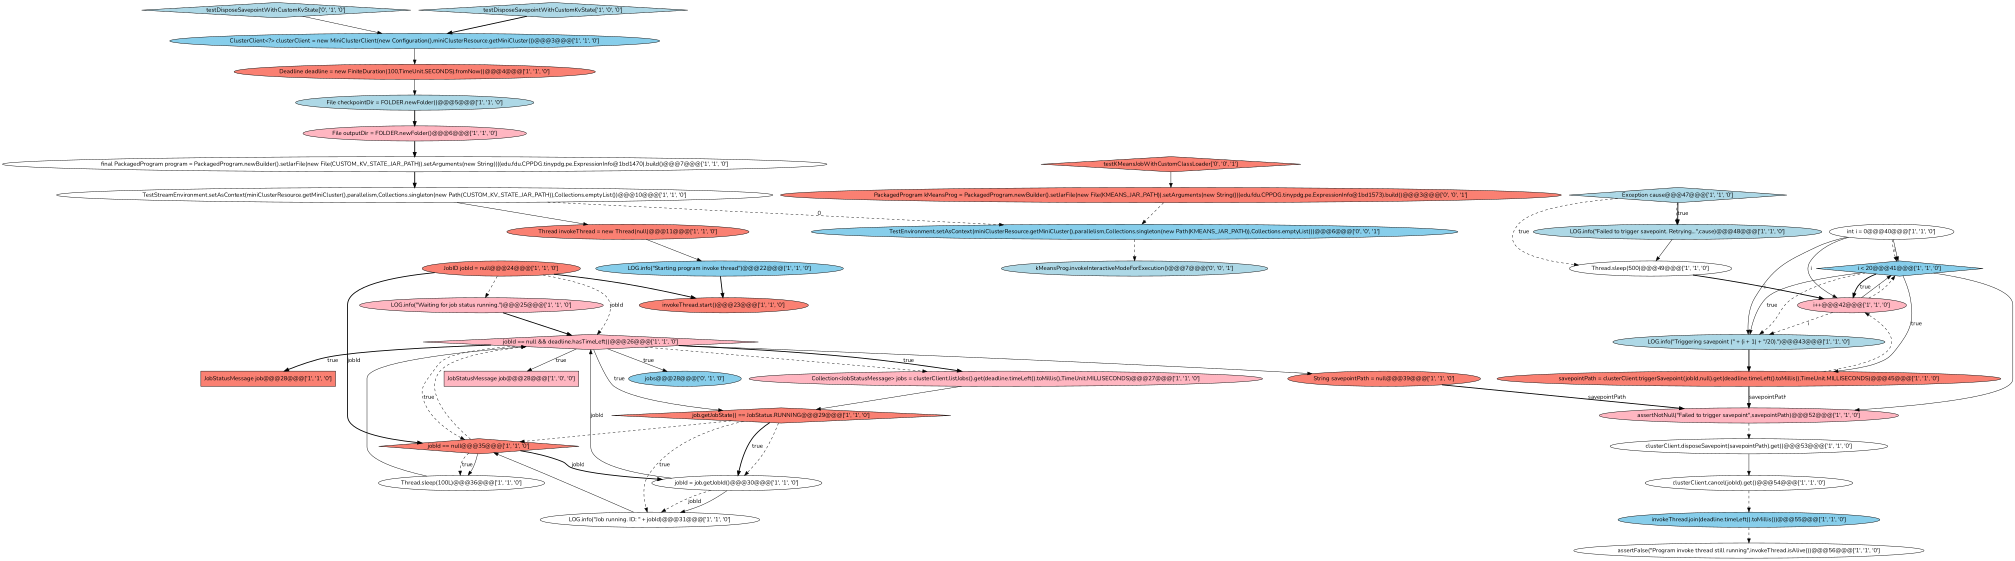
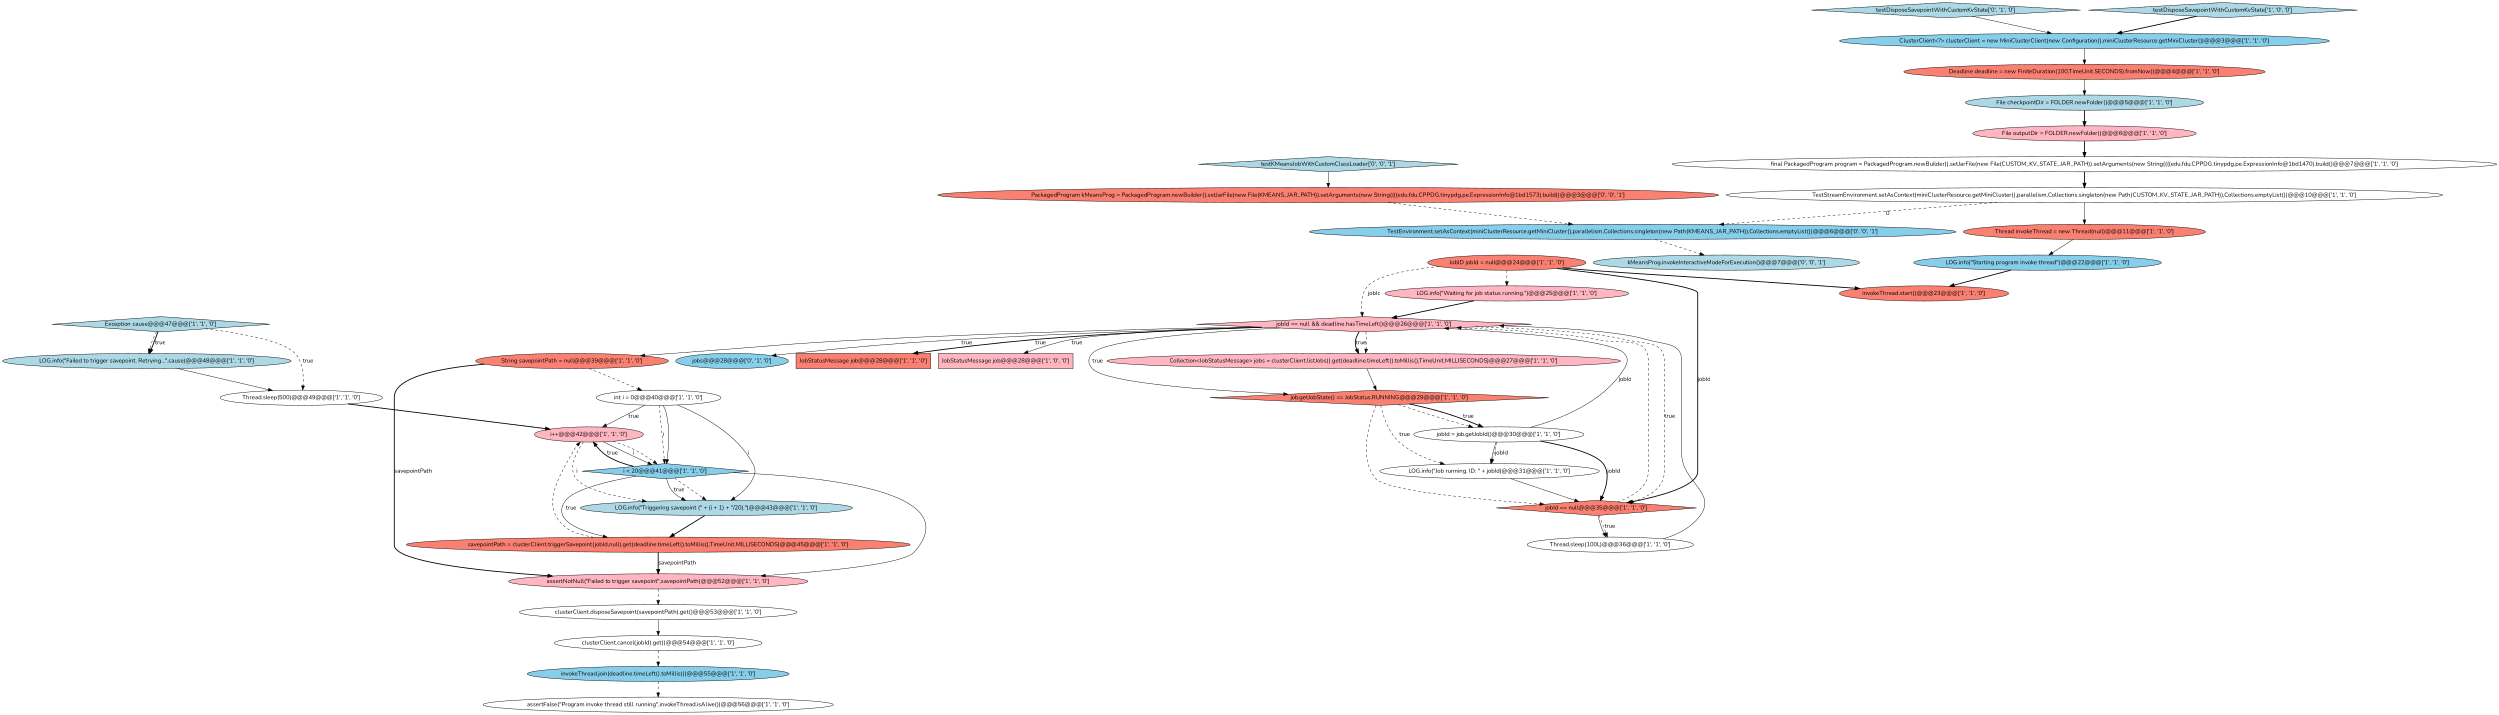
node "testKMeansJobWithCustomClassLoader['0', '0', '1']": fillcolor salmon -> lightblue
edge "int i = 0@@@40@@@['1', '1', '0']" -> "i++@@@42@@@['1', '1', '0']": label "i" -> "true"
edge "String savepointPath = null@@@39@@@['1', '1', '0']" -> "int i = 0@@@40@@@['1', '1', '0']": added
edge "jobId == null@@@35@@@['1', '1', '0']" -> "jobId = job.getJobId()@@@30@@@['1', '1', '0']": reversed
